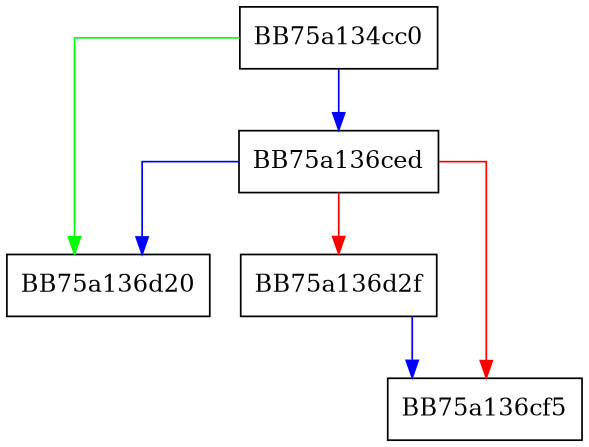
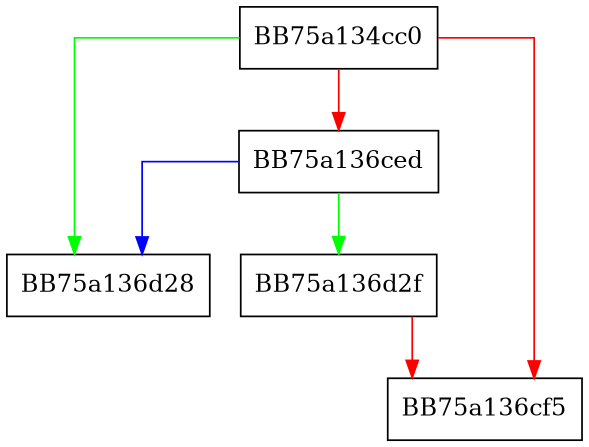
edge "BB75a134cc0" -> "BB75a136ced": color blue -> red
edge "BB75a136ced" -> "BB75a136d2f": color red -> green
edge "BB75a136ced" -> "BB75a136cf5": now "BB75a134cc0" -> "BB75a136cf5"
node "BB75a136d20": label "BB75a136d20" -> "BB75a136d28"
edge "BB75a136d2f" -> "BB75a136cf5": color blue -> red
